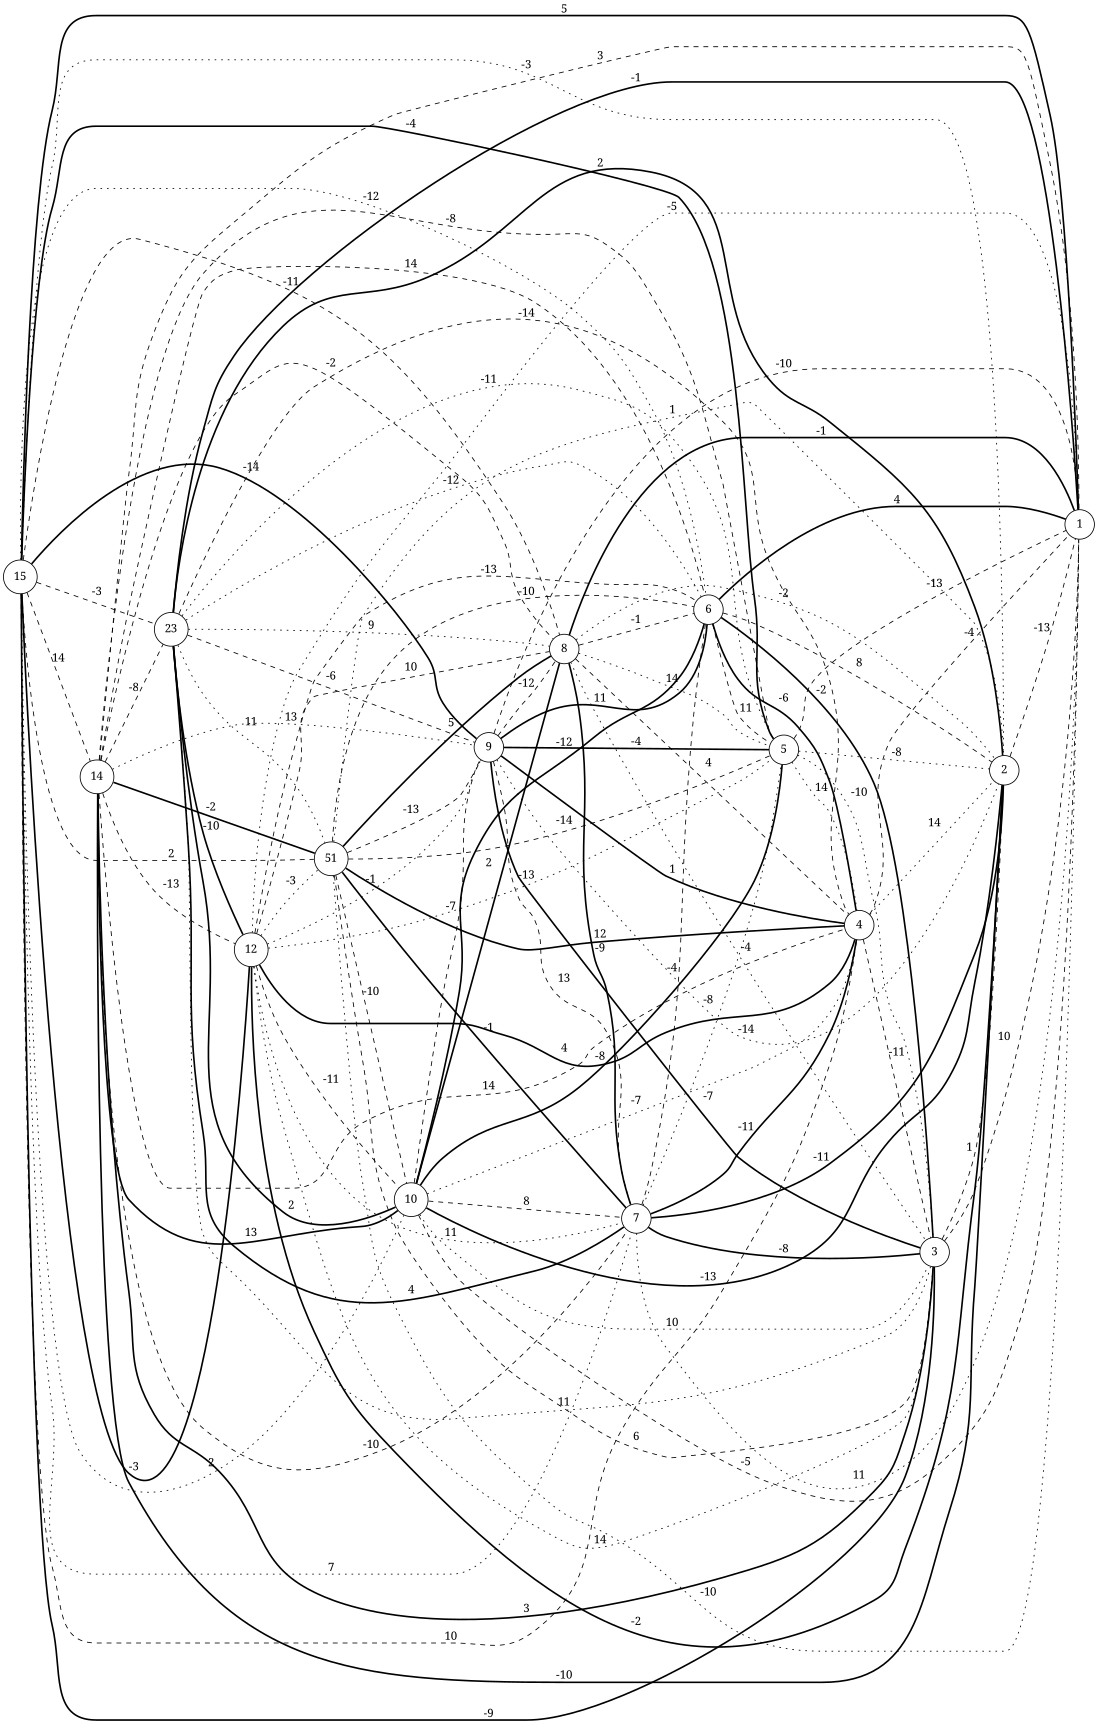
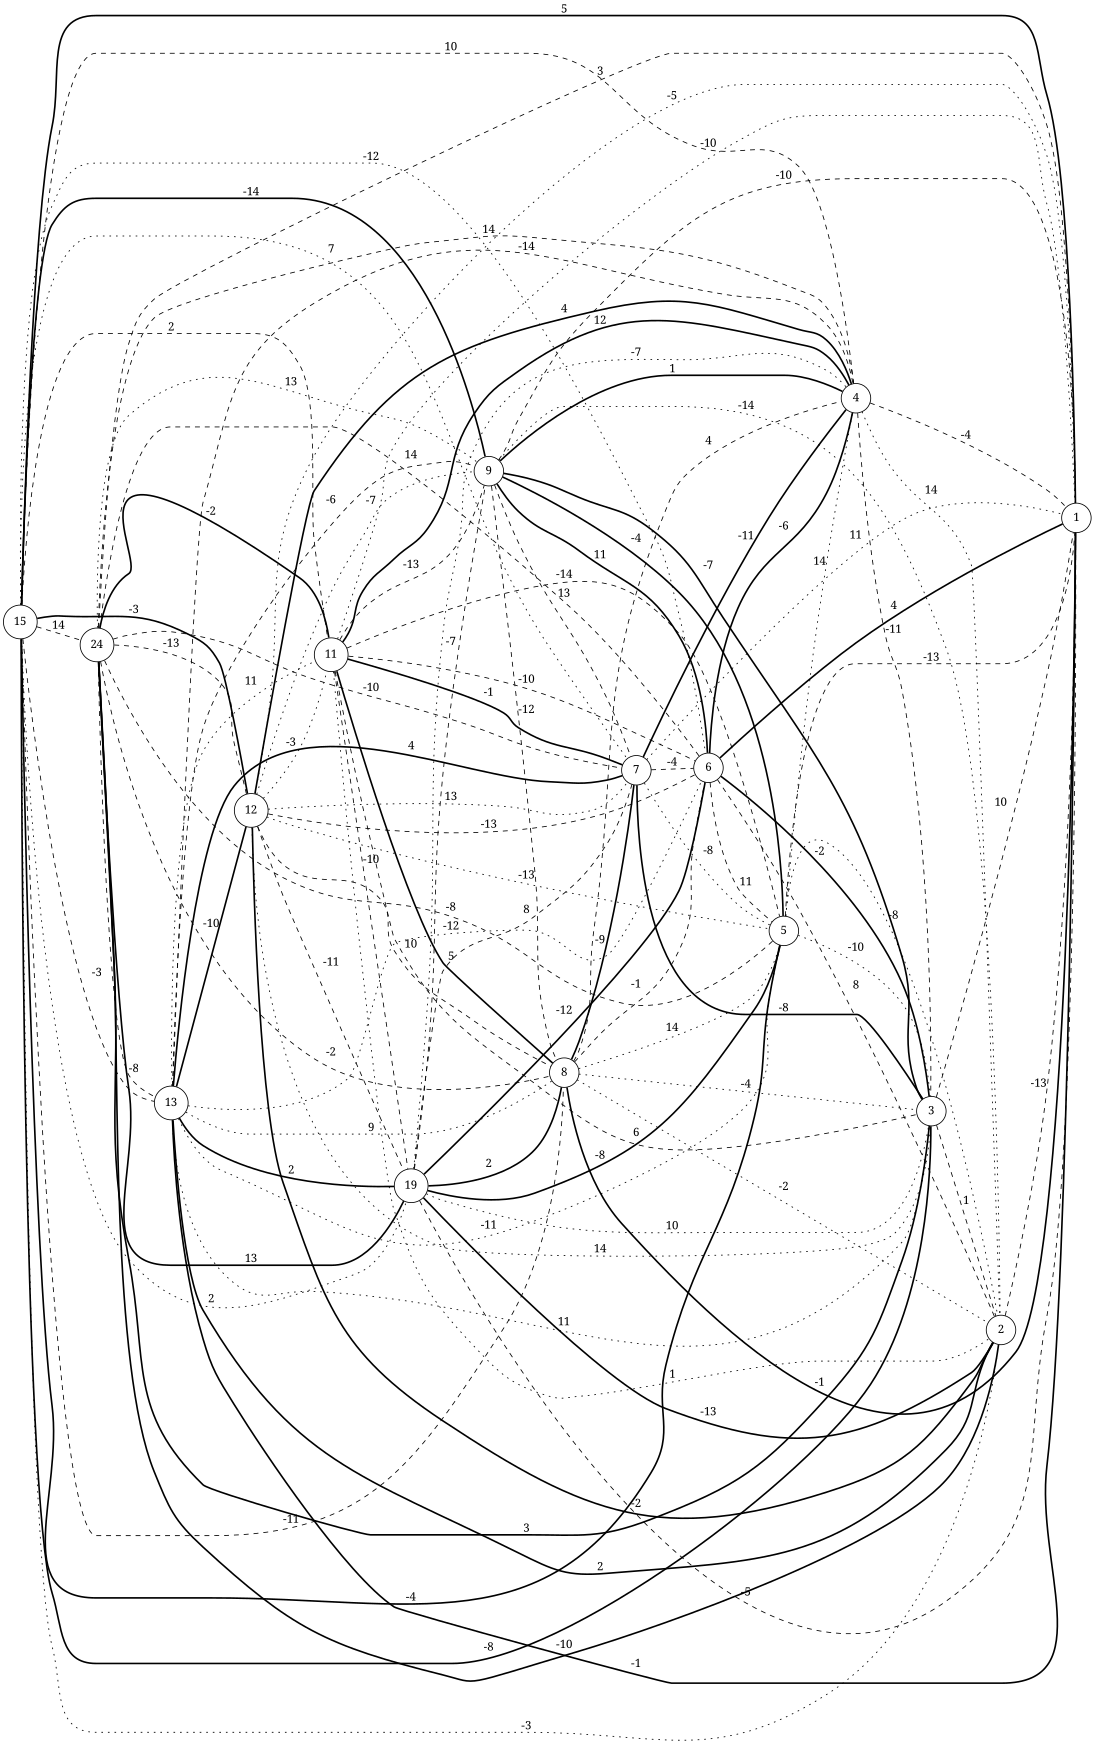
node "23": label "23" -> "13"
node "14": label "14" -> "24"
node "51": label "51" -> "11"
edge "9" -- "12": label "-1" -> "-7"
edge "2" -- "7": removed, label "-11"
node "10": label "10" -> "19"
edge "12" -- "7": label "11" -> "13"
edge "15" -- "3": label "-9" -> "-8"
